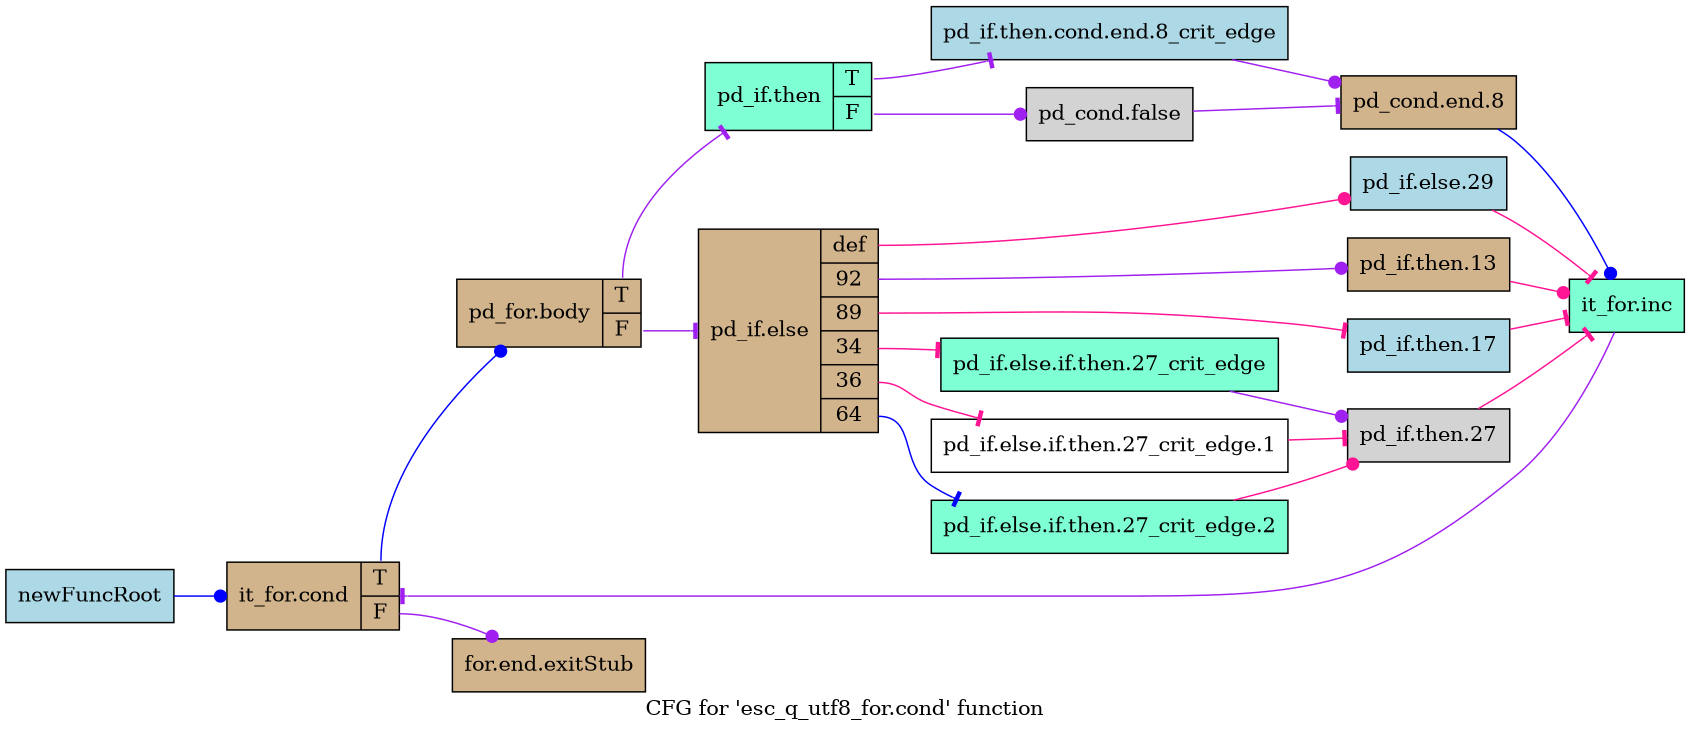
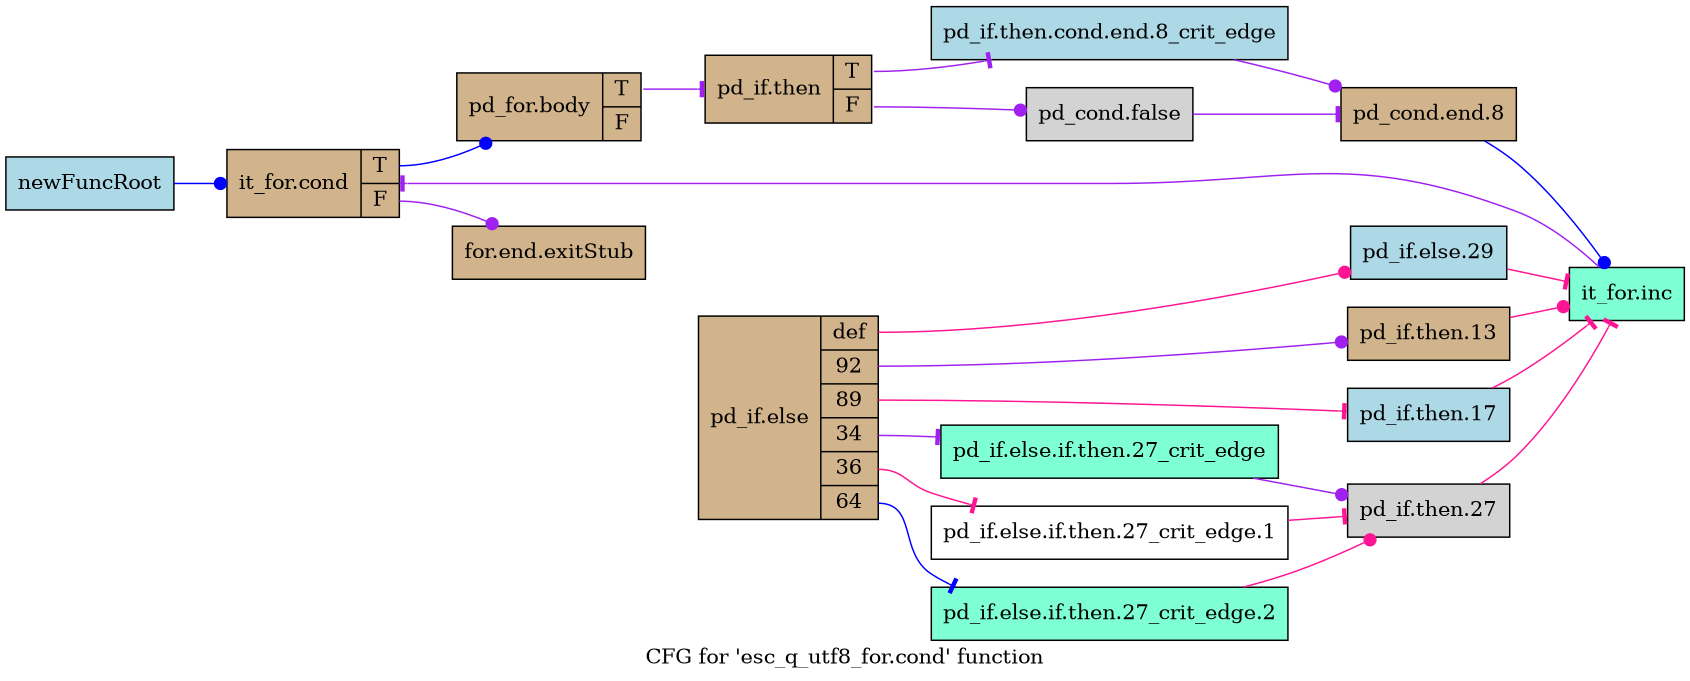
node "pd_if.then": fillcolor aquamarine -> tan
edge "pd_for.body" -> "pd_if.else": removed
edge "pd_if.else" -> "pd_if.else.if.then.27_crit_edge": color deeppink -> purple
